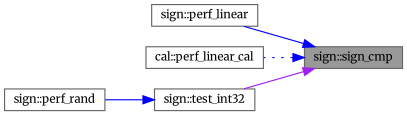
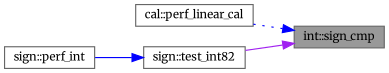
node "sign::perf_linear": removed
node "sign::sign_cmp": label "sign::sign_cmp" -> "int::sign_cmp"
node "sign::perf_rand": label "sign::perf_rand" -> "sign::perf_int"
node "sign::test_int32": label "sign::test_int32" -> "sign::test_int82"
